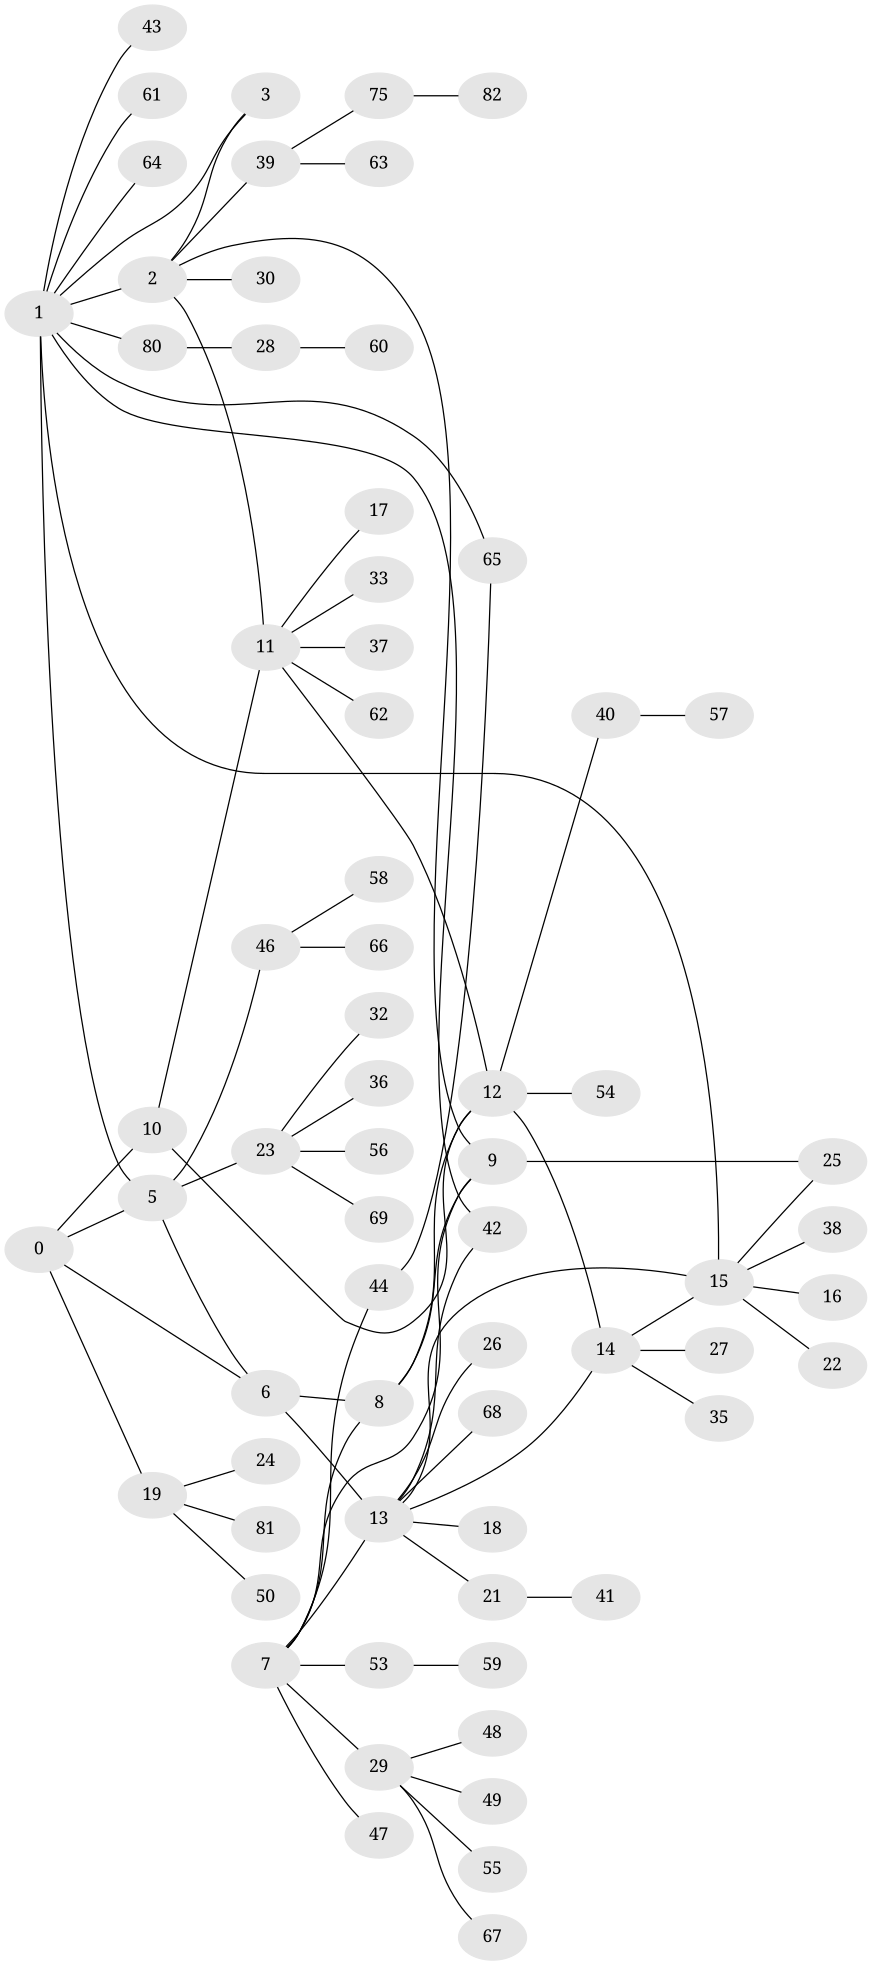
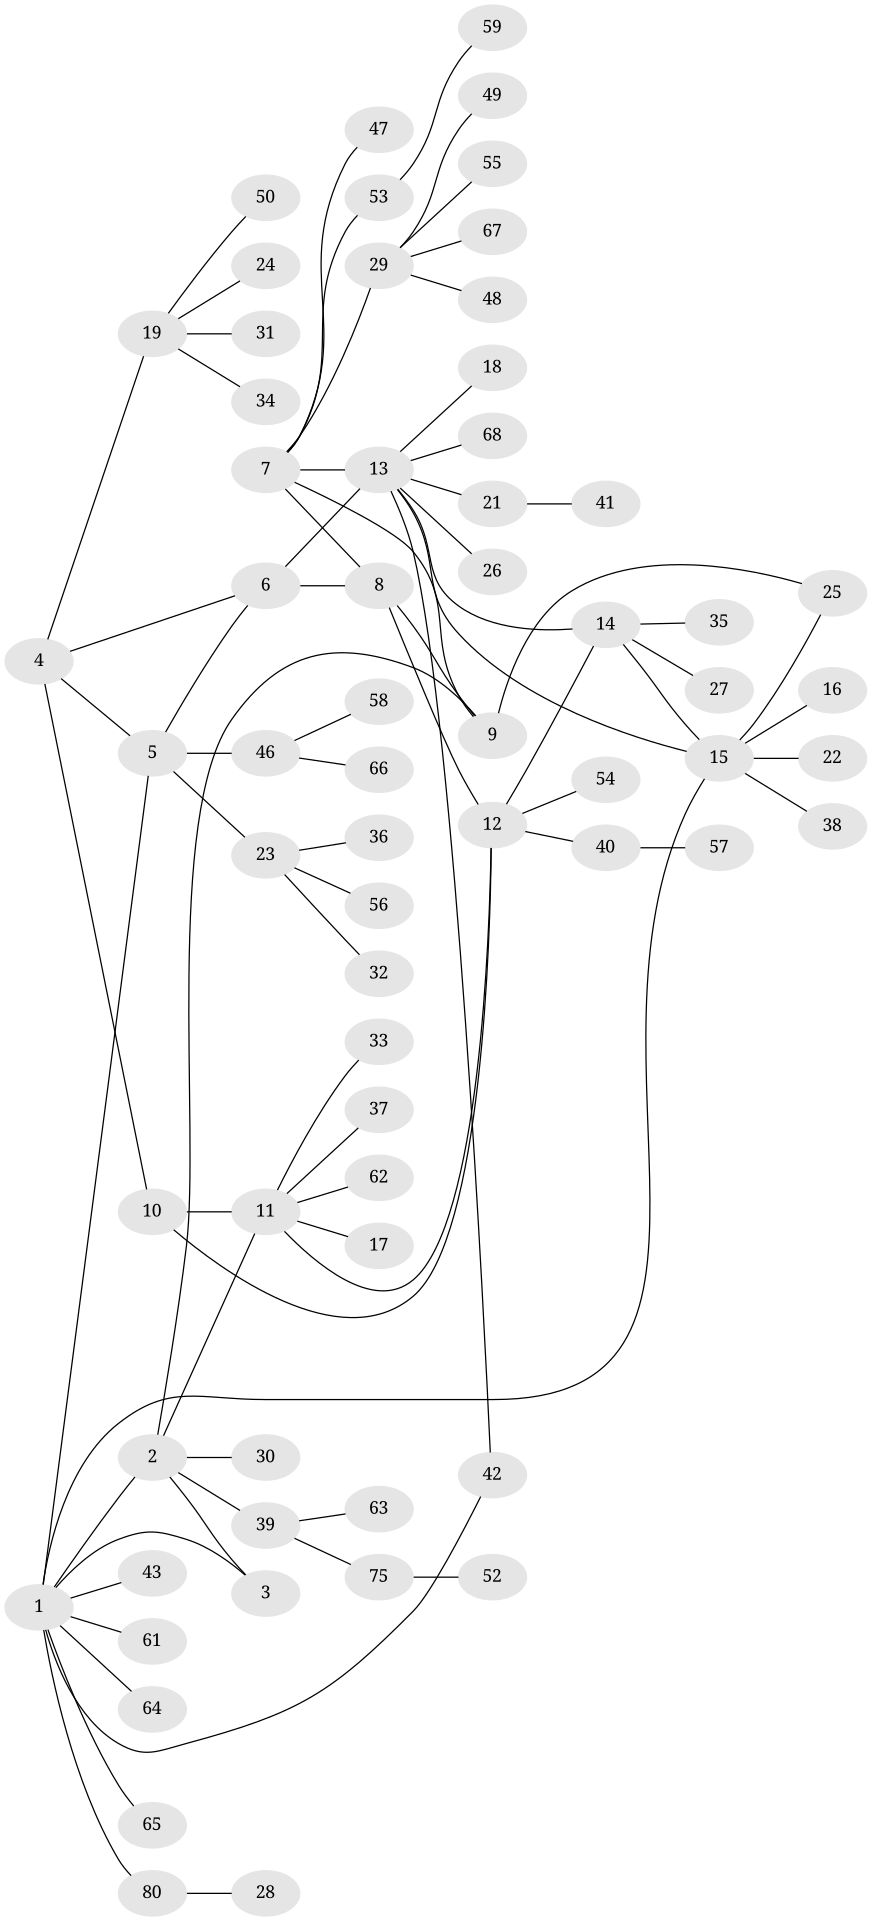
node "82": label "82" -> "52"
node "60": removed
node "34": added
node "69": removed
node "0": label "0" -> "4"
node "44": removed
node "81": label "81" -> "31"
